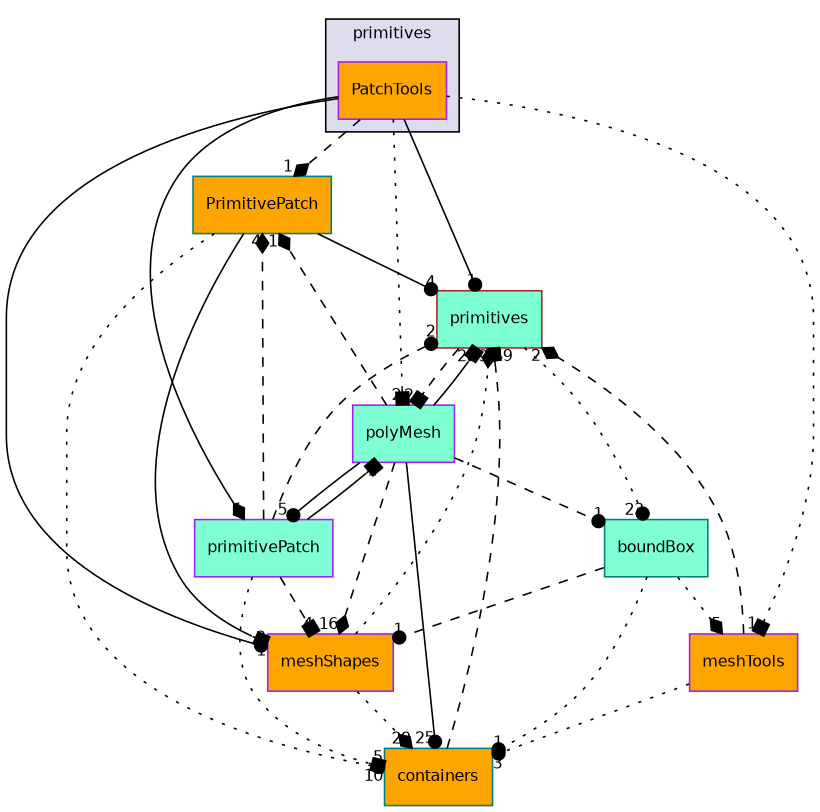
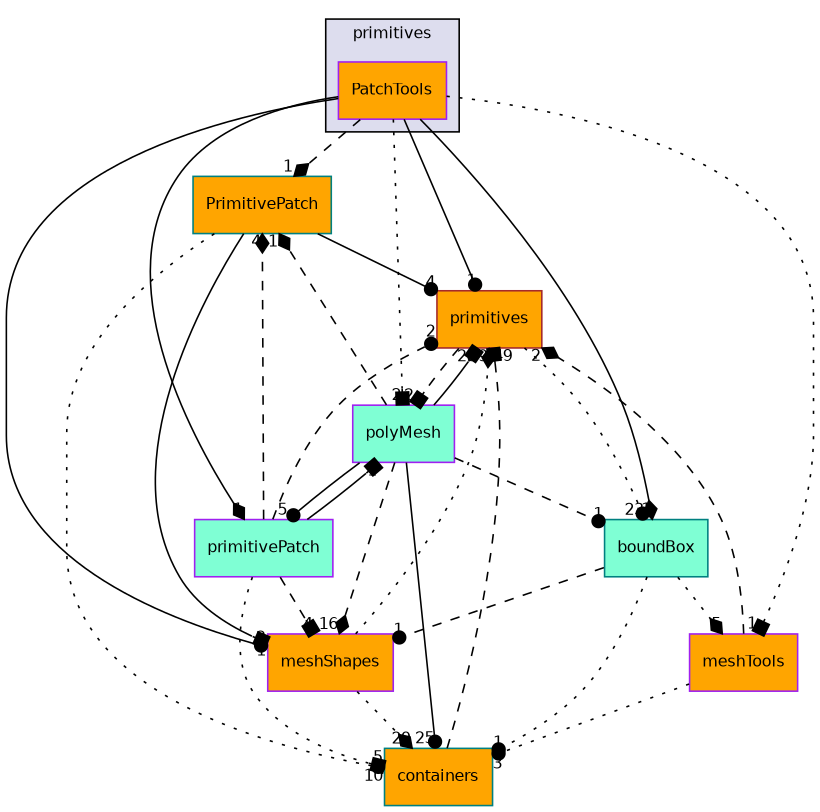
edge "PatchTools" -> "boundBox": added
node "primitives": fillcolor aquamarine -> orange
